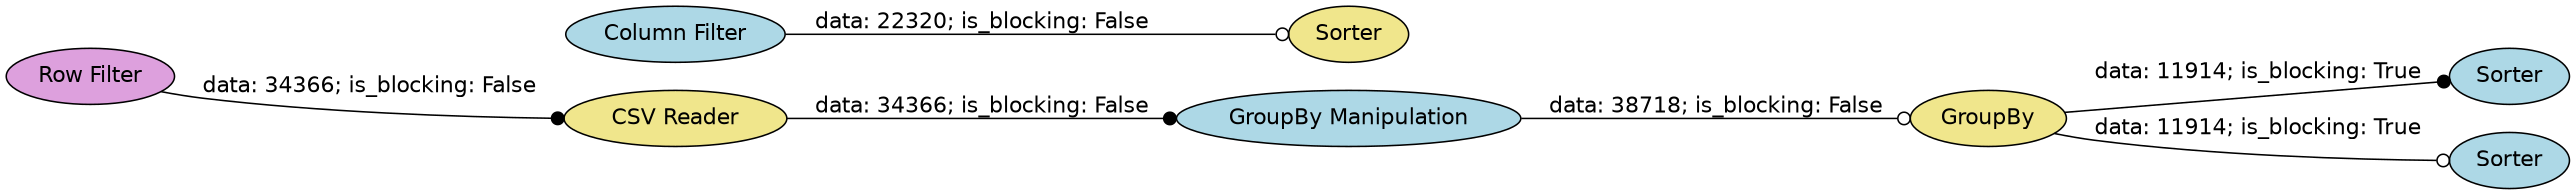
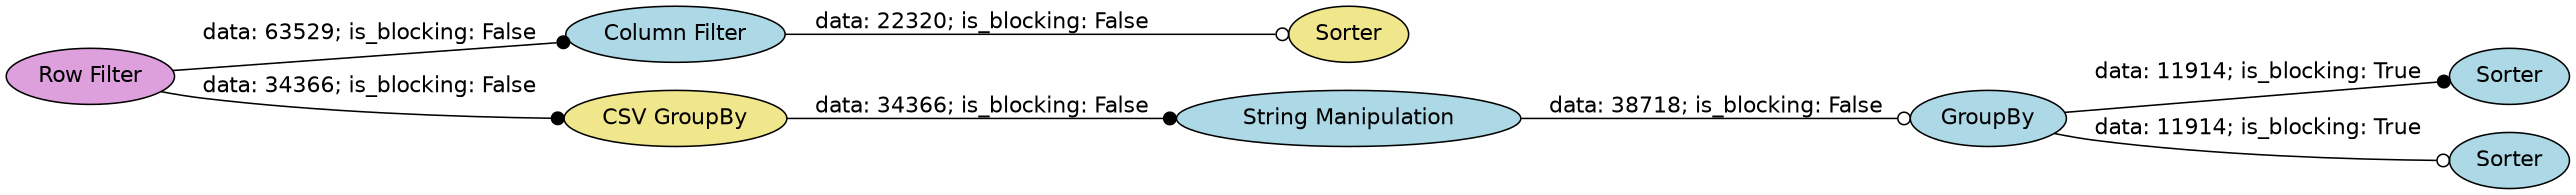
edge "Row Filter" -> "Column Filter": added, label "data: 63529; is_blocking: False"
node "CSV Reader": label "CSV Reader" -> "CSV GroupBy"
node "GroupBy Manipulation": label "GroupBy Manipulation" -> "String Manipulation"
node "GroupBy": fillcolor khaki -> lightblue
